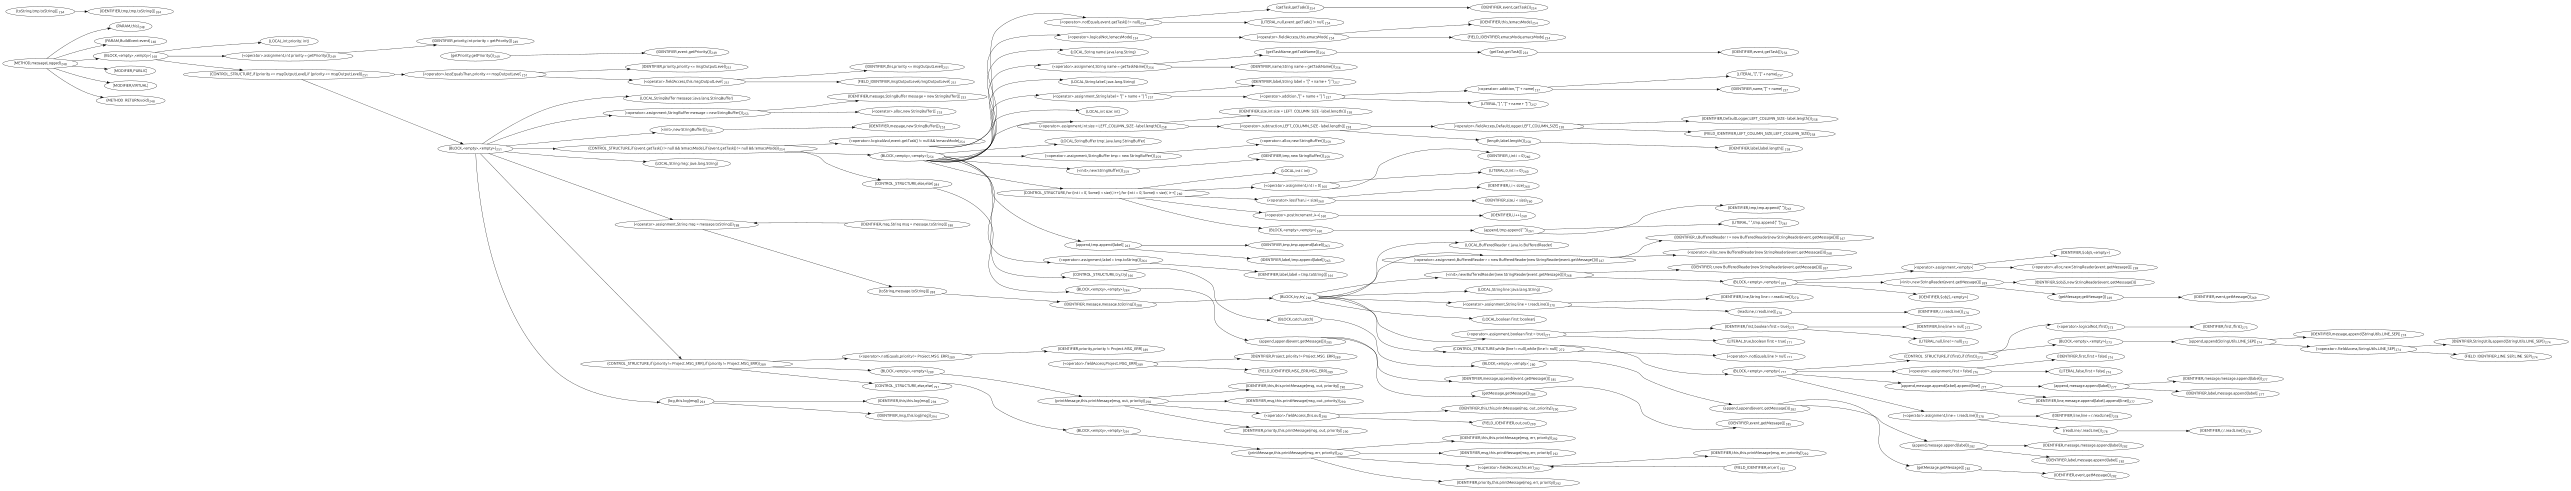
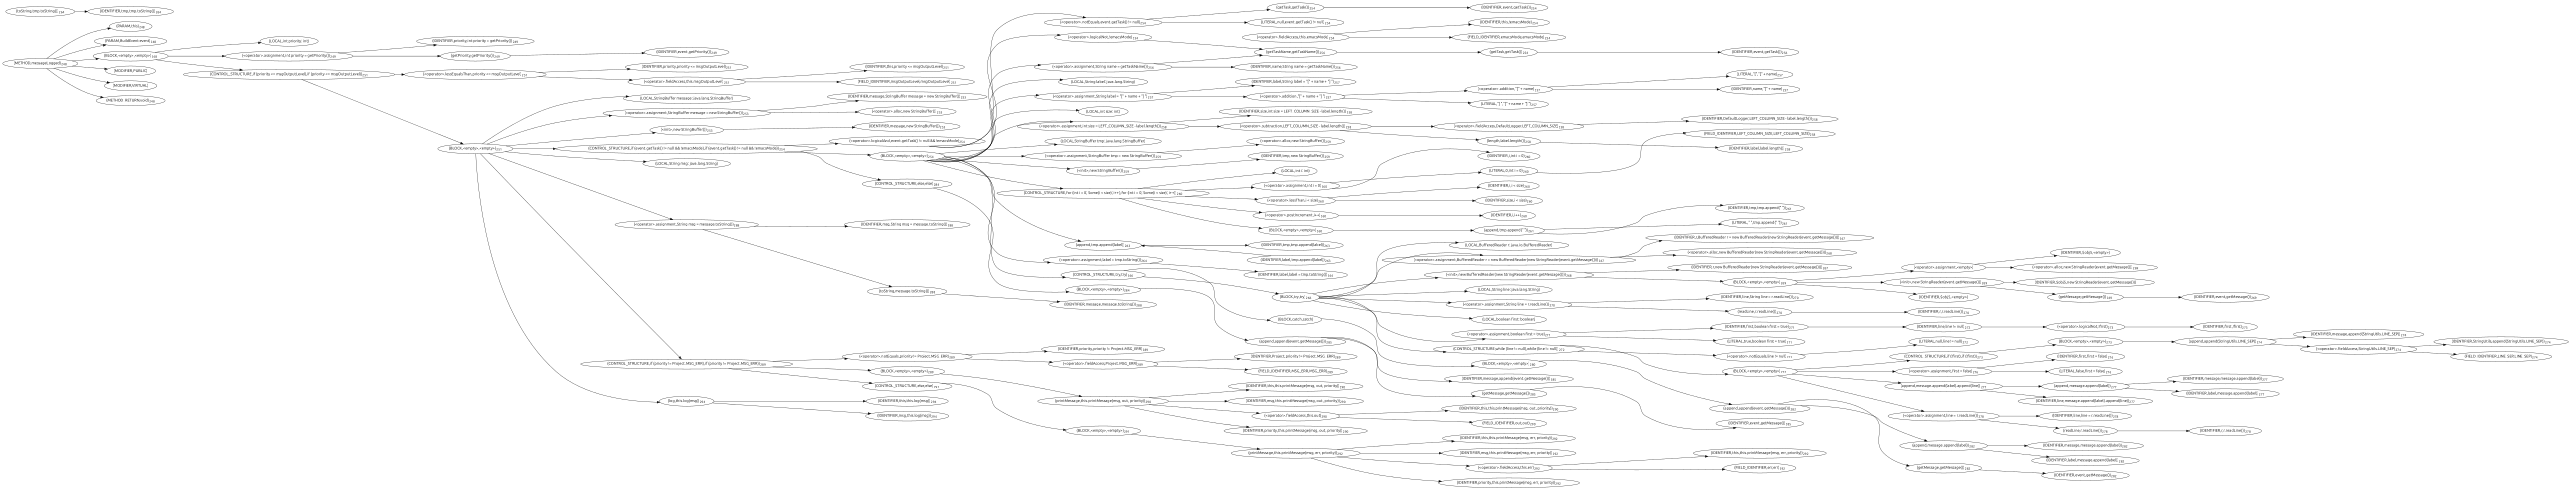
edge "(<operator>.logicalNot,!emacsMode)" -> "(<operator>.fieldAccess,this.emacsMode)": now "(<operator>.logicalNot,!emacsMode)" -> "(getTaskName,getTaskName())"
node "(LOCAL,String name: java.lang.String)": removed
edge "(<operator>.assignment,int priority = getPriority())" -> "(getPriority,getPriority())": added
edge "(<operator>.fieldAccess,DefaultLogger.LEFT_COLUMN_SIZE)" -> "(FIELD_IDENTIFIER,LEFT_COLUMN_SIZE,LEFT_COLUMN_SIZE)": now "(LITERAL,0,int i = 0)" -> "(FIELD_IDENTIFIER,LEFT_COLUMN_SIZE,LEFT_COLUMN_SIZE)"
edge "(IDENTIFIER,msg,String msg = message.toString())" -> "(<operator>.assignment,String msg = message.toString())": reversed
edge "(append,tmp.append(label))" -> "(IDENTIFIER,label,tmp.append(label))": reversed
edge "(IDENTIFIER,message,message.toString())" -> "(BLOCK,try,try)": now "(CONTROL_STRUCTURE,try,try)" -> "(BLOCK,try,try)"
edge "(IDENTIFIER,first,boolean first = true)" -> "(LITERAL,null,line != null)": now "(<operator>.notEquals,line != null)" -> "(LITERAL,null,line != null)"
edge "(CONTROL_STRUCTURE,if (!first),if (!first))" -> "(<operator>.logicalNot,!first)": now "(IDENTIFIER,line,line != null)" -> "(<operator>.logicalNot,!first)"
edge "(<operator>.notEquals,priority != Project.MSG_ERR)" -> "(<operator>.fieldAccess,Project.MSG_ERR)": added
edge "(FIELD_IDENTIFIER,err,err)" -> "(<operator>.fieldAccess,this.err)": reversed
